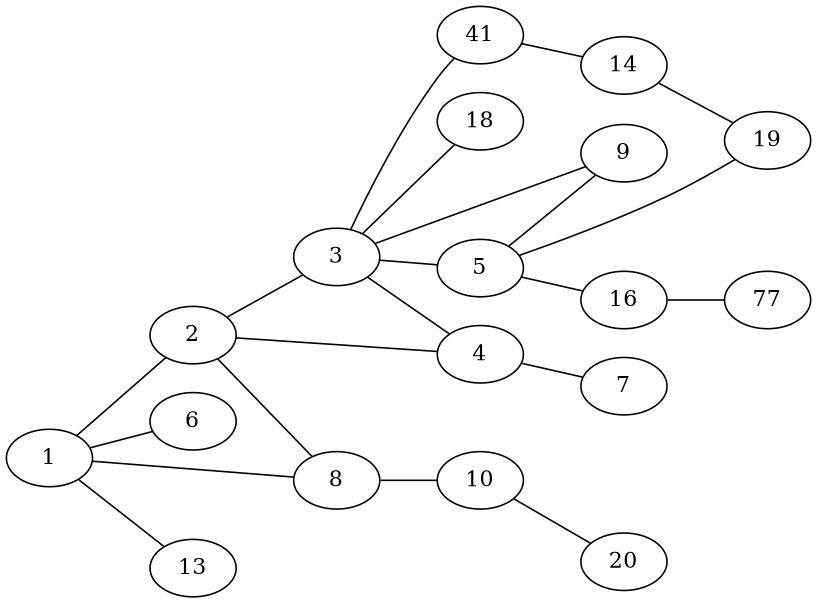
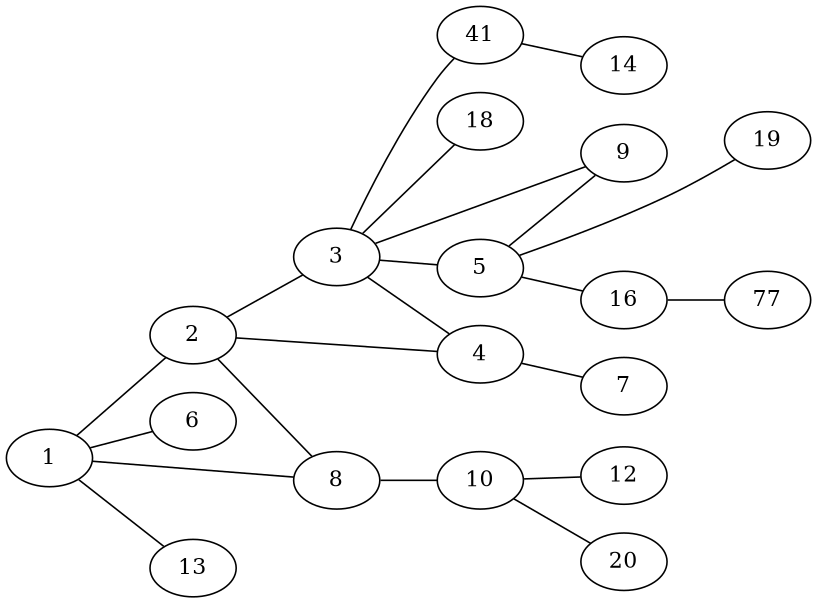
edge "14" -- "19": removed
node "12": added
